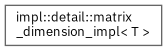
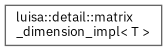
node "impl::detail::matrix _dimension_impl< T >": label "impl::detail::matrix _dimension_impl< T >" -> "luisa::detail::matrix _dimension_impl< T >"
